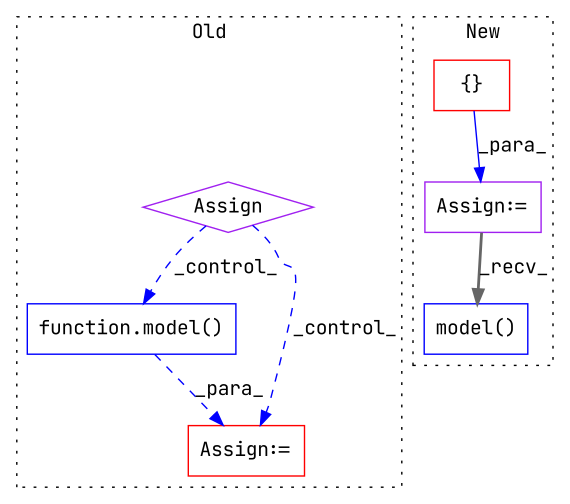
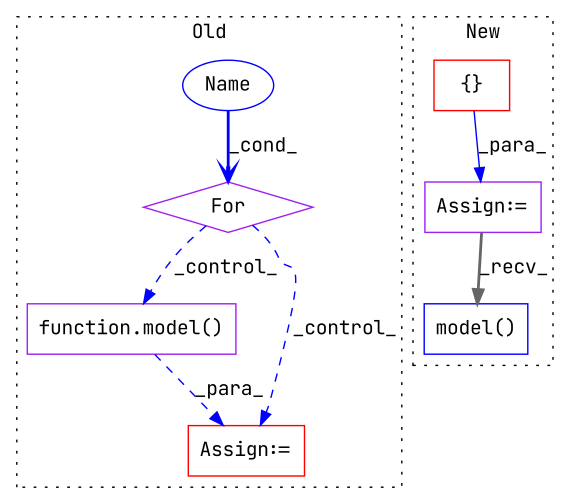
node "Name": added
node "Assign": label "Assign" -> "For"
node "function.model()": color blue -> purple
